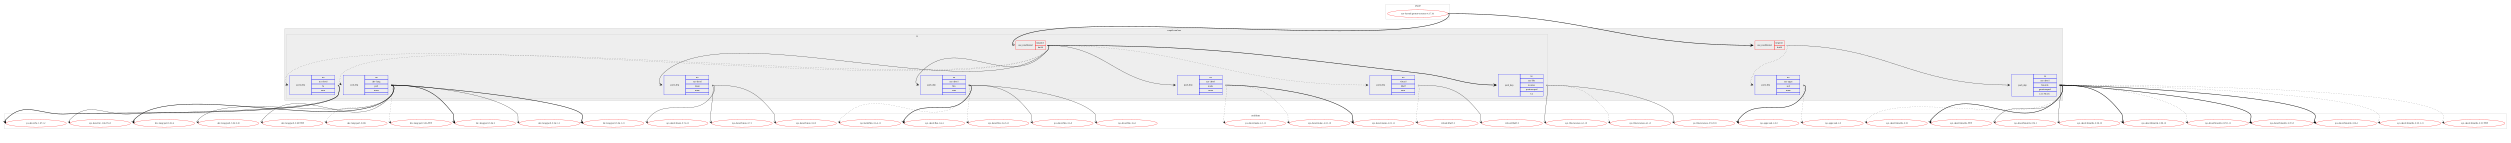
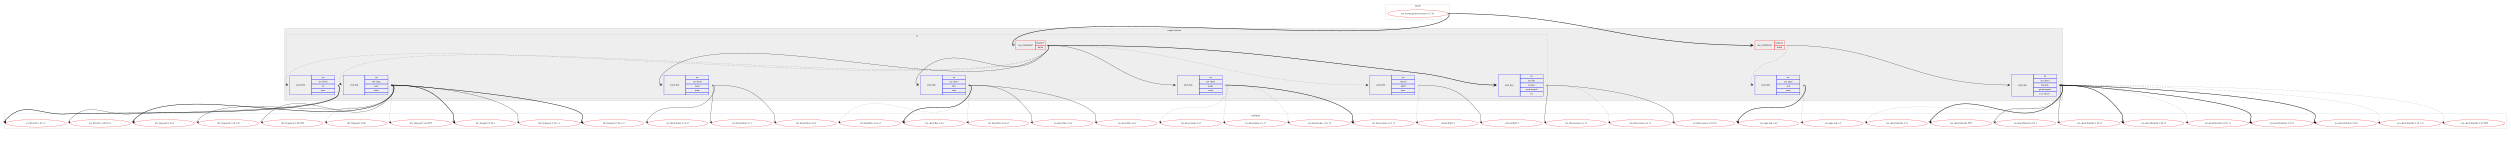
node "sys-devel/make-4.2.1": added
